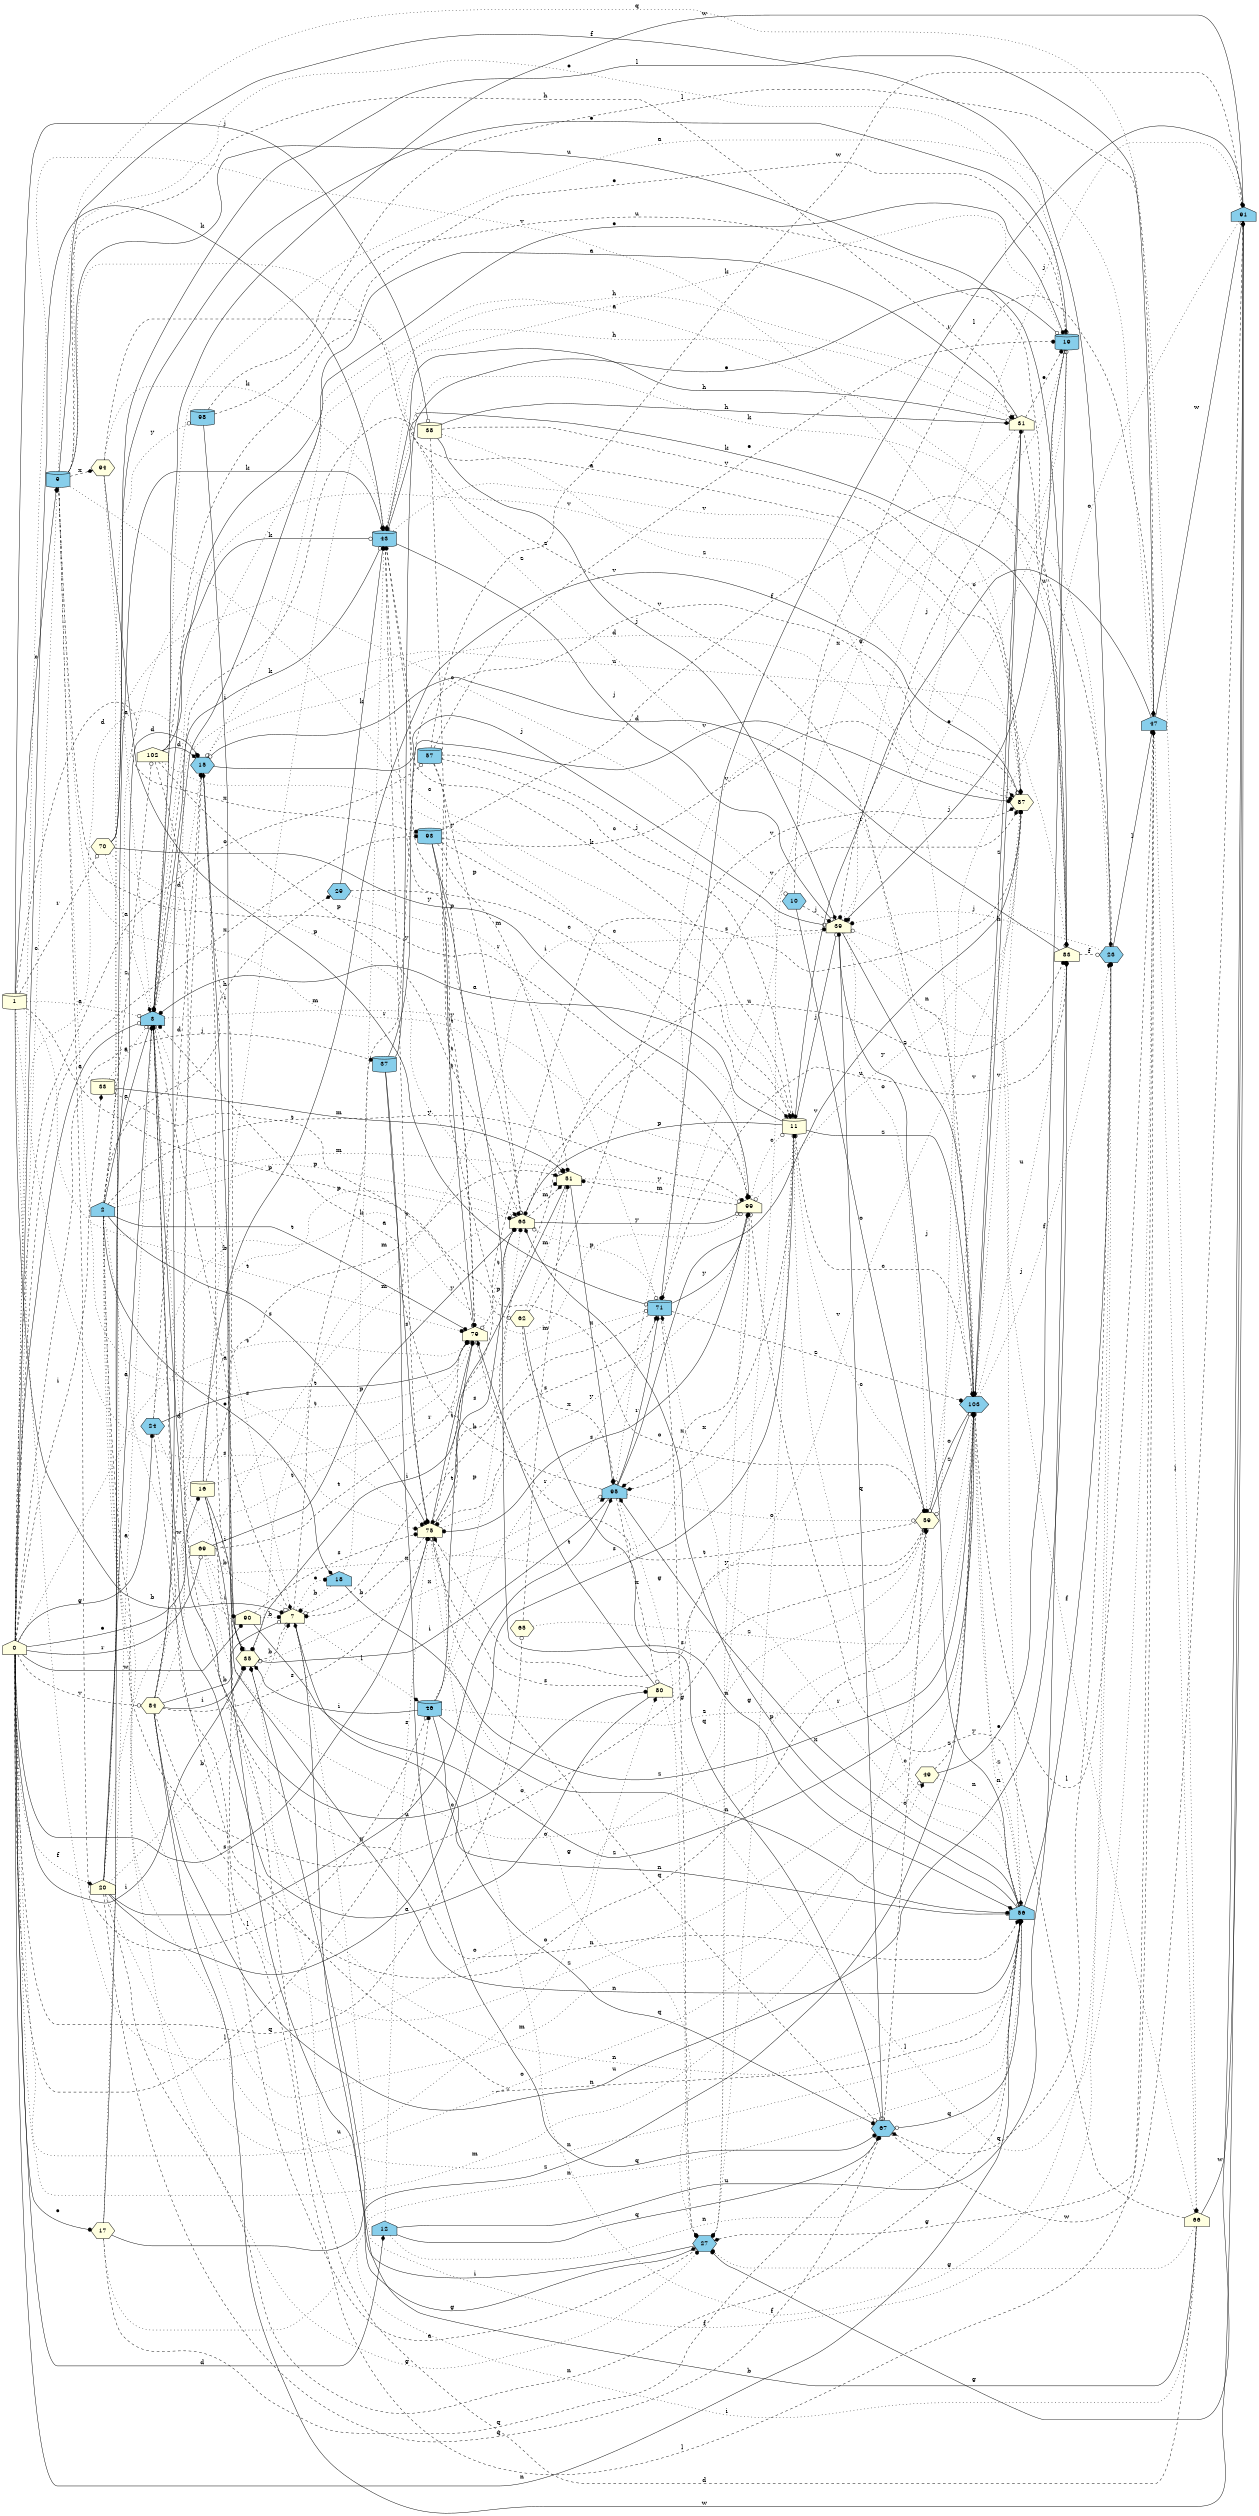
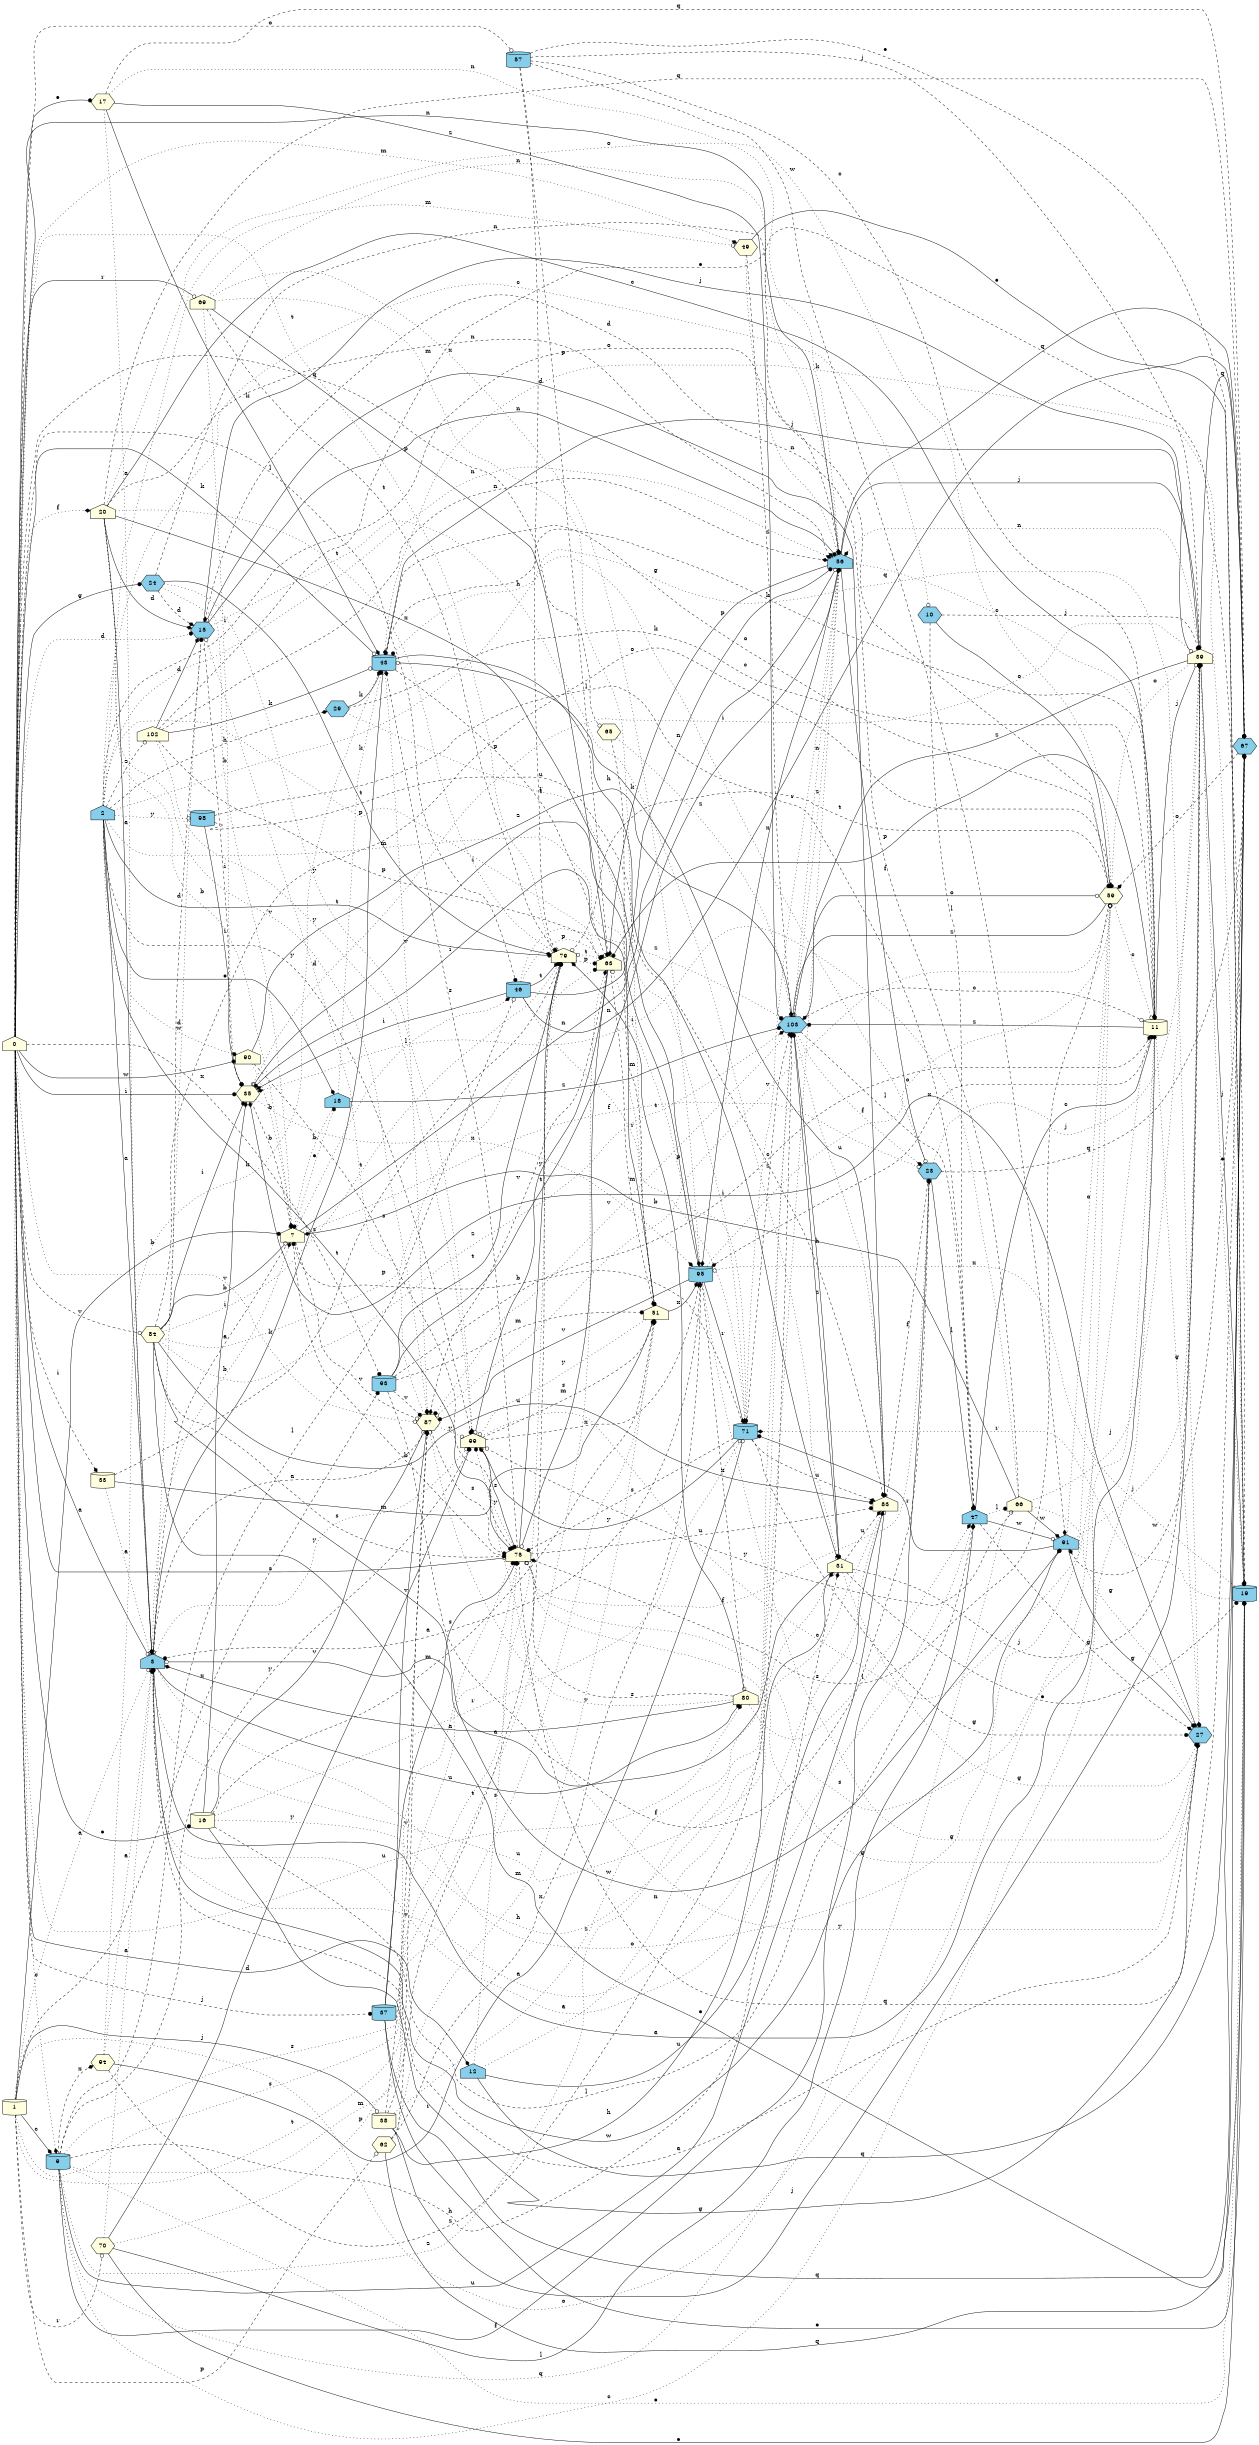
edge "43" -> "75": reversed
node "95": shape house -> cylinder
edge "80" -> "3": arrowhead dot -> diamond
